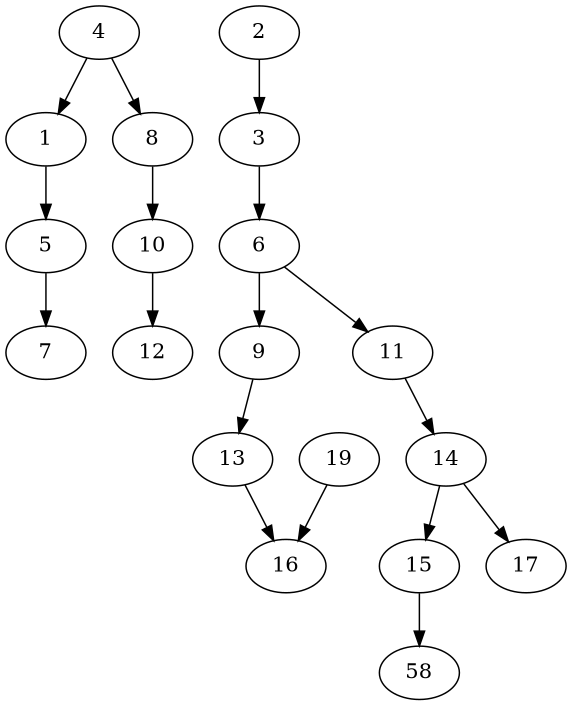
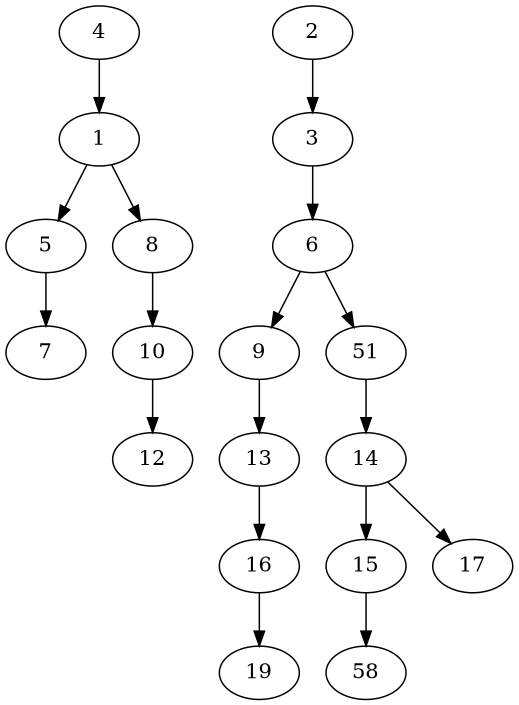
edge "4" -> "8": now "1" -> "8"
node "11": label "11" -> "51"
edge "19" -> "16": reversed
